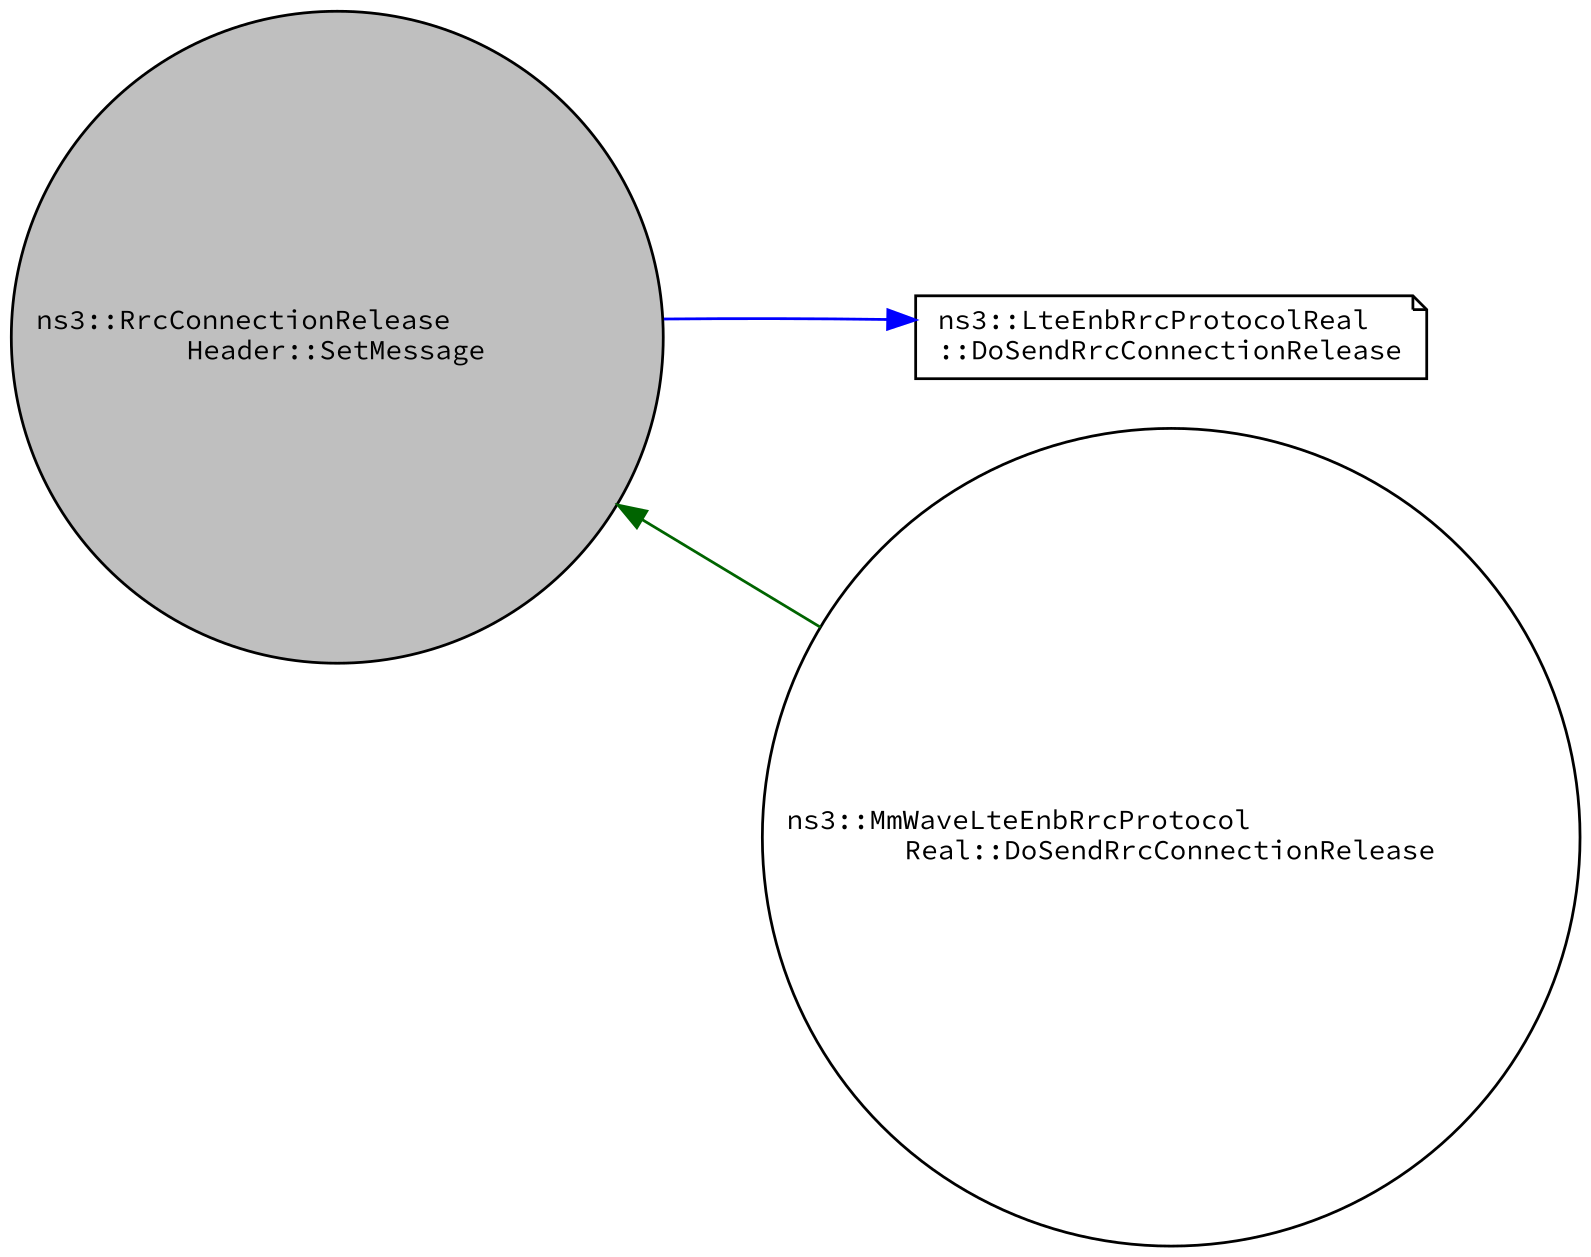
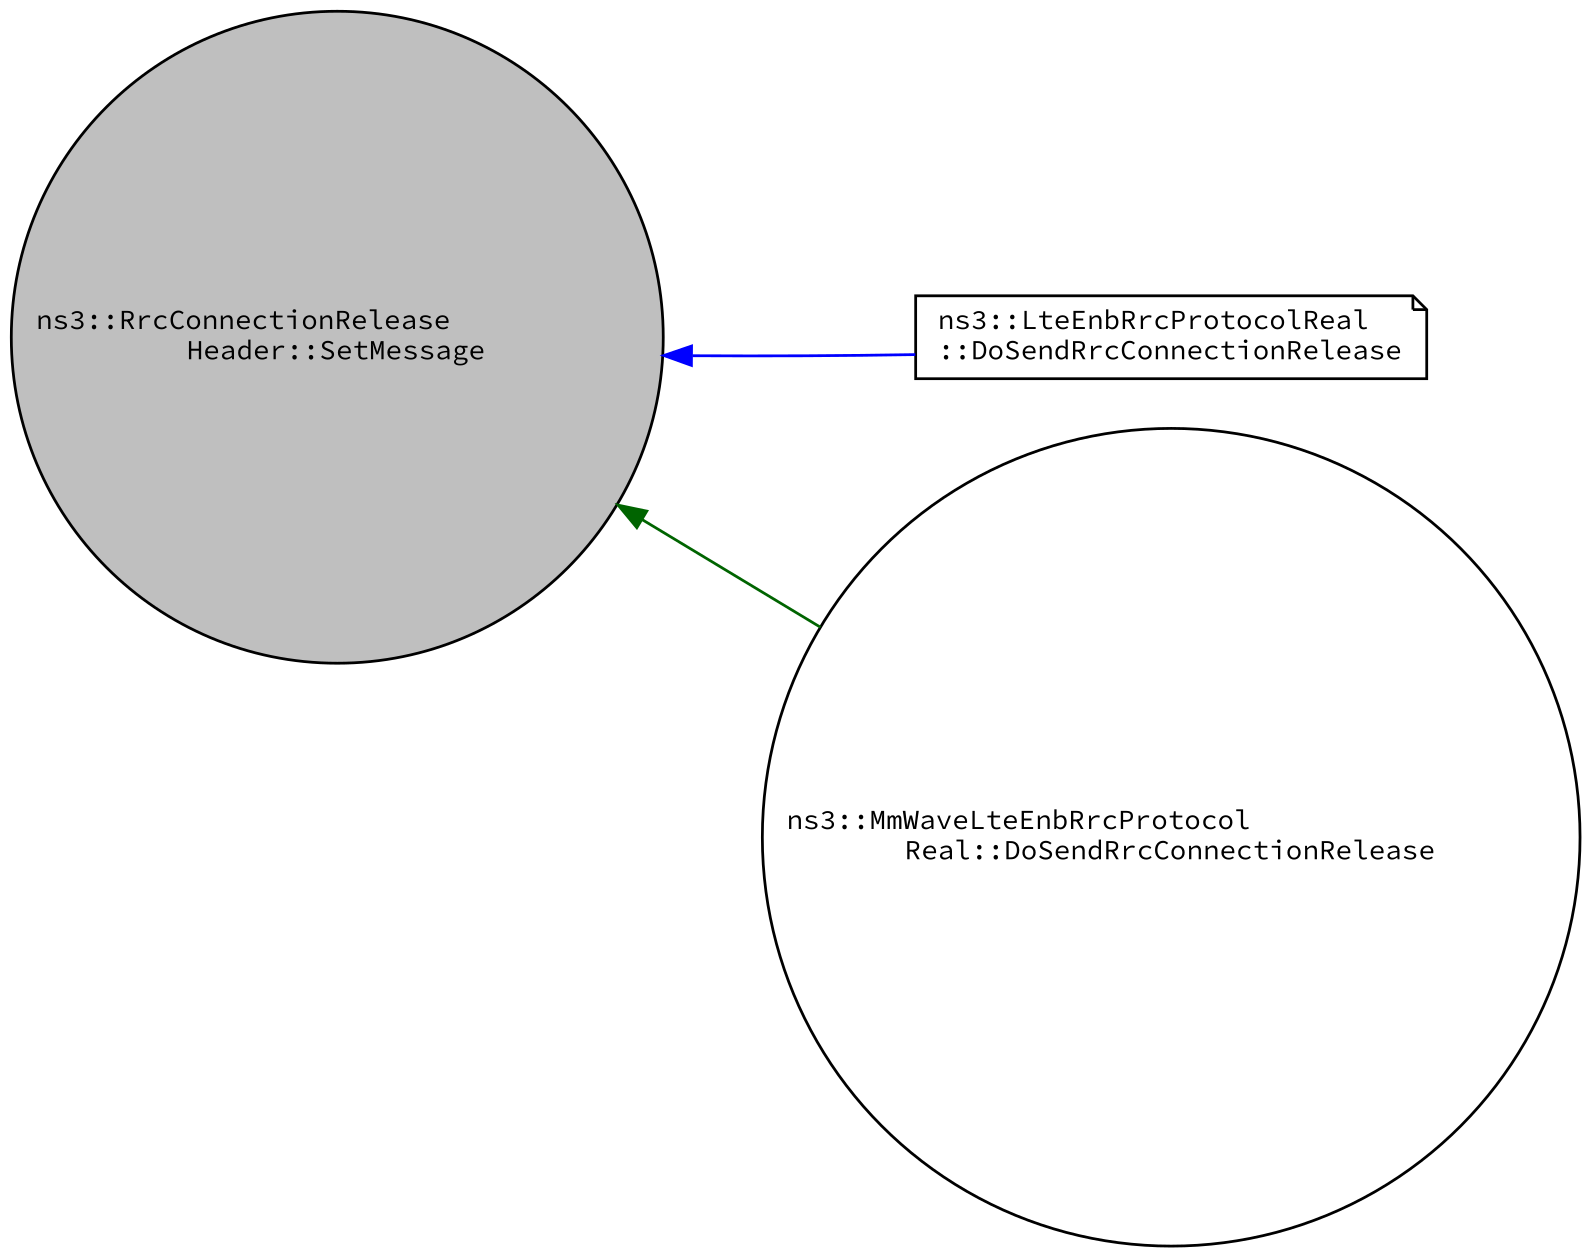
edge "ns3::RrcConnectionRelease Header::SetMessage" -> "ns3::LteEnbRrcProtocolReal ::DoSendRrcConnectionRelease": reversed
